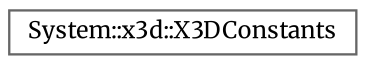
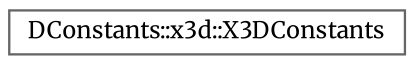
node "System::x3d::X3DConstants": label "System::x3d::X3DConstants" -> "DConstants::x3d::X3DConstants"
